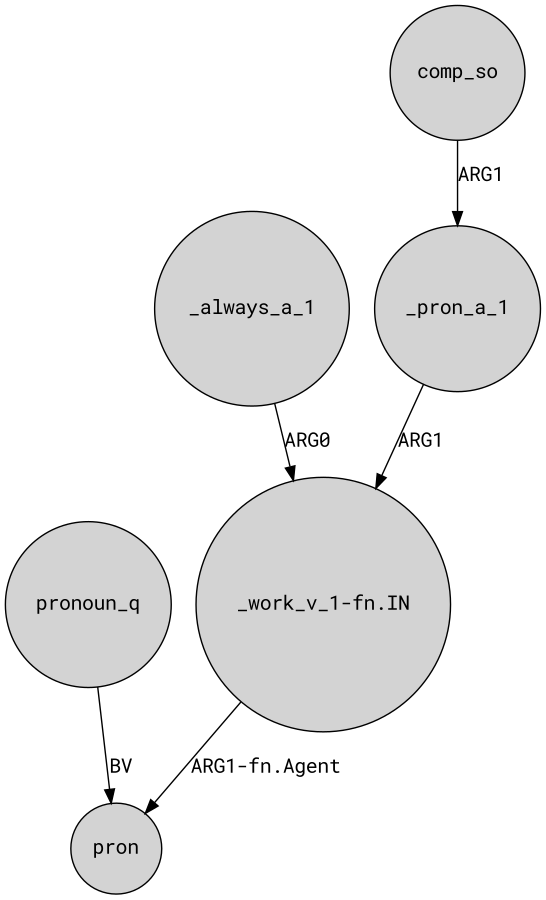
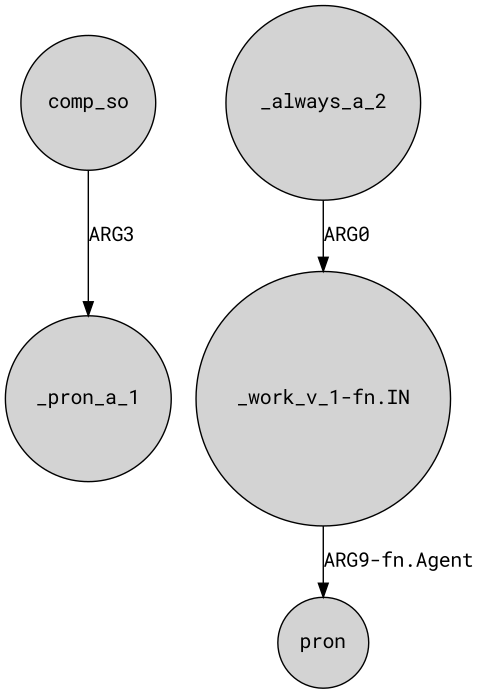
edge "comp_so" -> "_pron_a_1": label "ARG1" -> "ARG3"
node "_always_a_1": label "_always_a_1" -> "_always_a_2"
edge "_pron_a_1" -> "_work_v_1-fn.IN": removed, label "ARG1"
node "pronoun_q": removed
edge "_work_v_1-fn.IN" -> "pron": label "ARG1-fn.Agent" -> "ARG9-fn.Agent"
